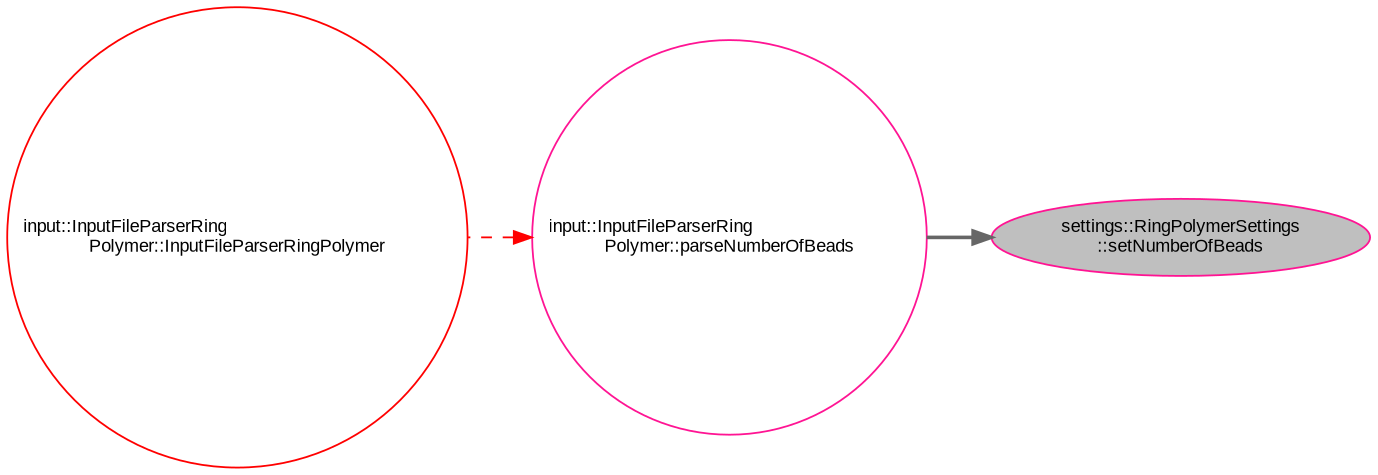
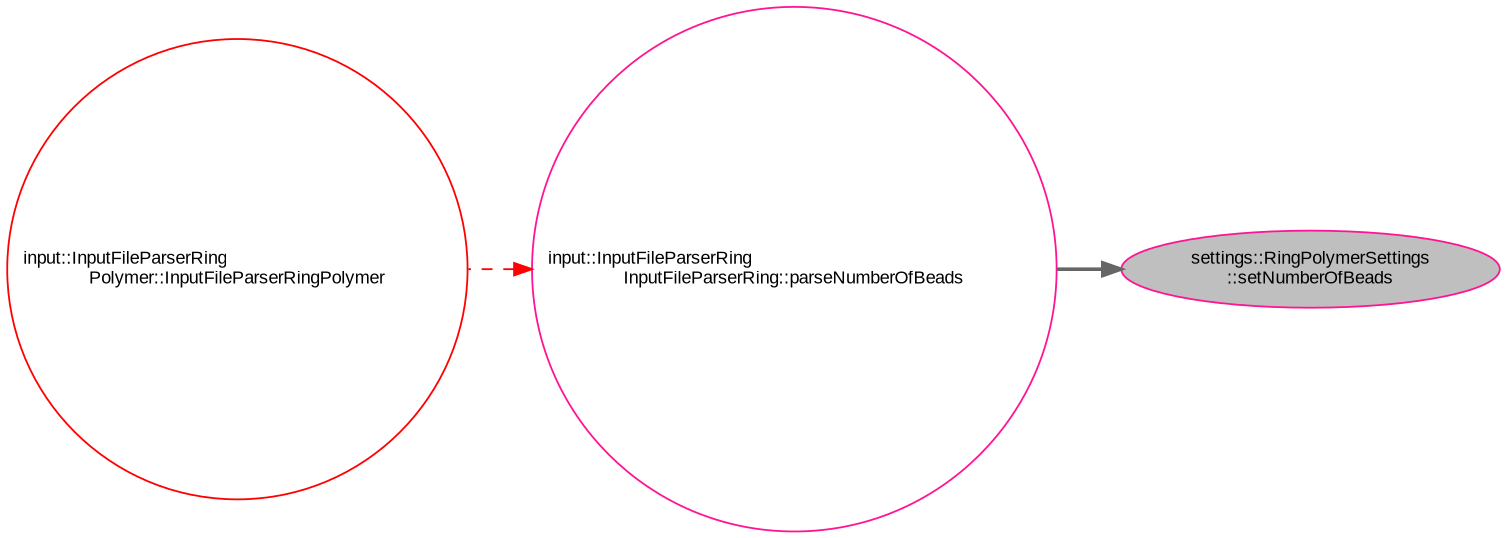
node "input::InputFileParserRing Polymer::parseNumberOfBeads": label "input::InputFileParserRing Polymer::parseNumberOfBeads" -> "input::InputFileParserRing InputFileParserRing::parseNumberOfBeads"
